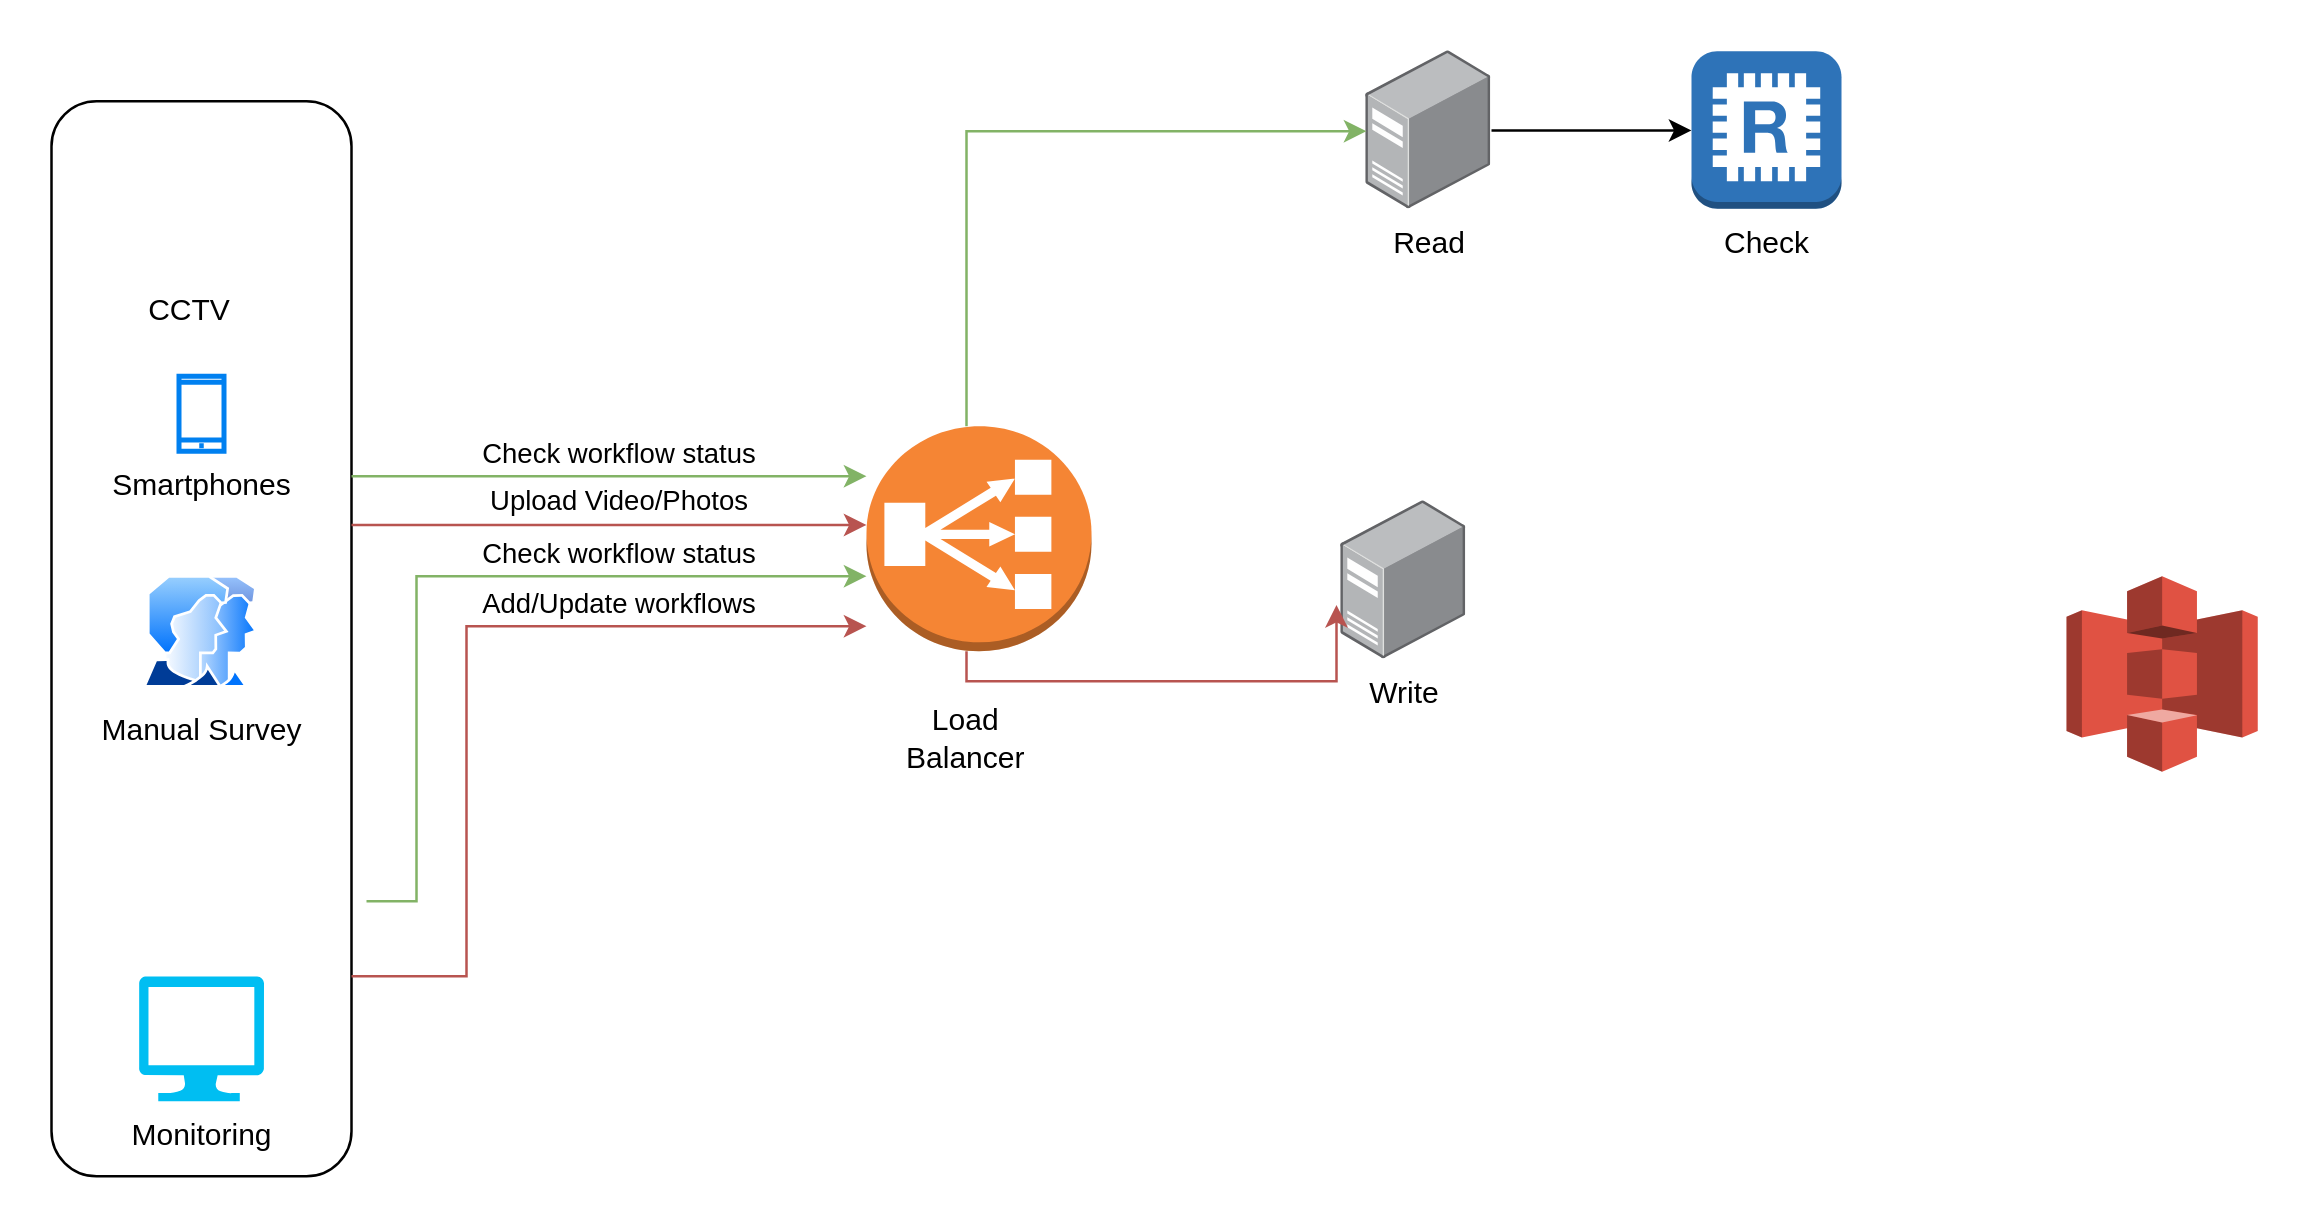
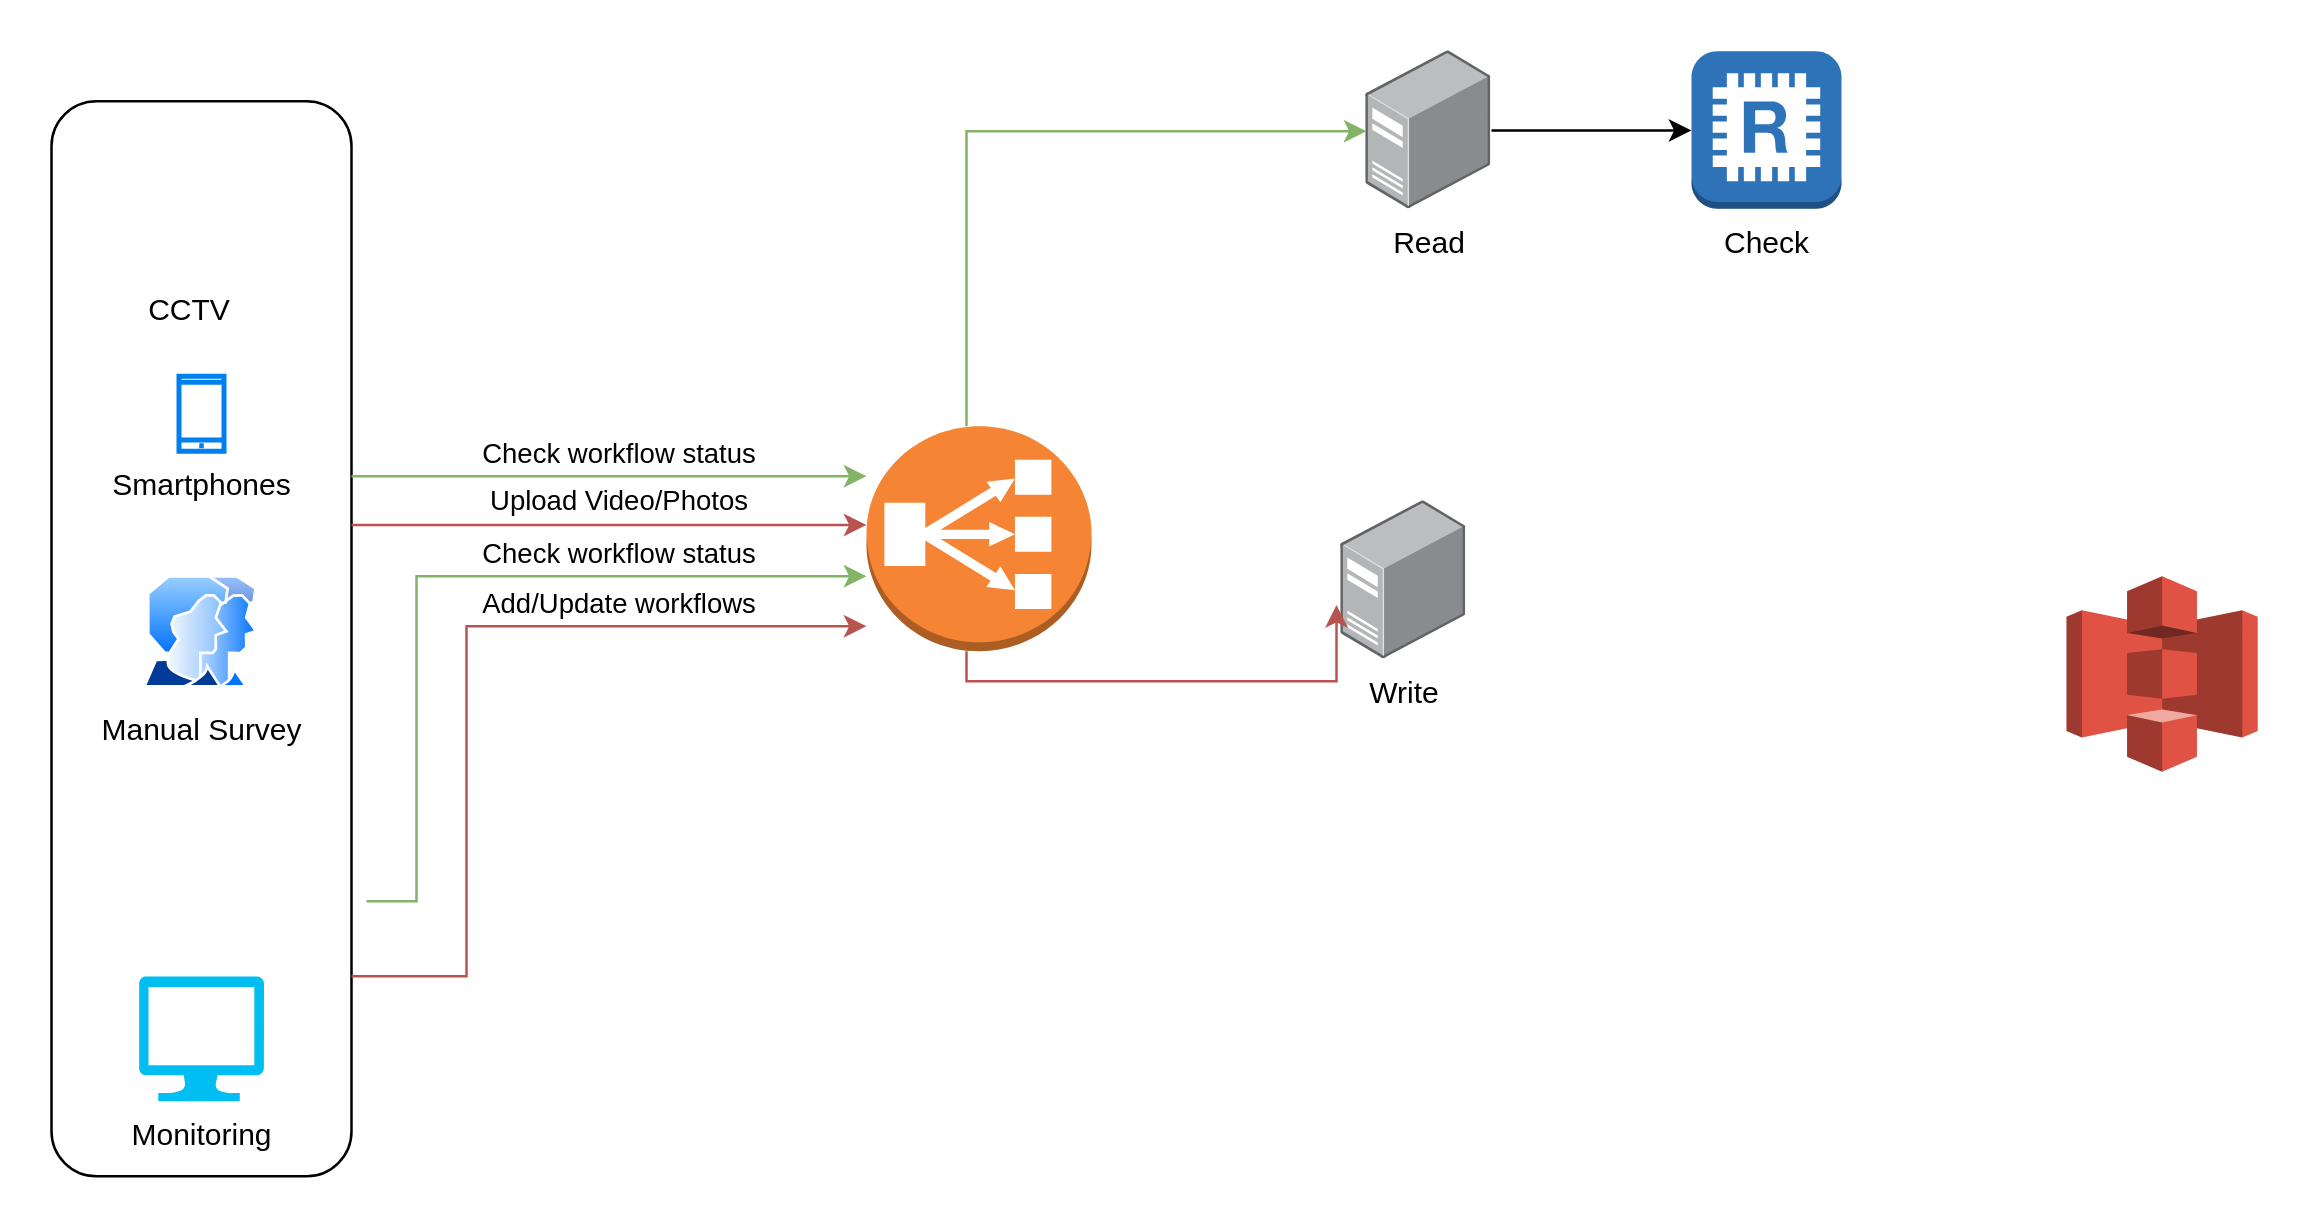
node "Load Balancer": removed
